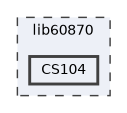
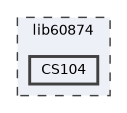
cluster "lib60870": label "lib60870" -> "lib60874"
